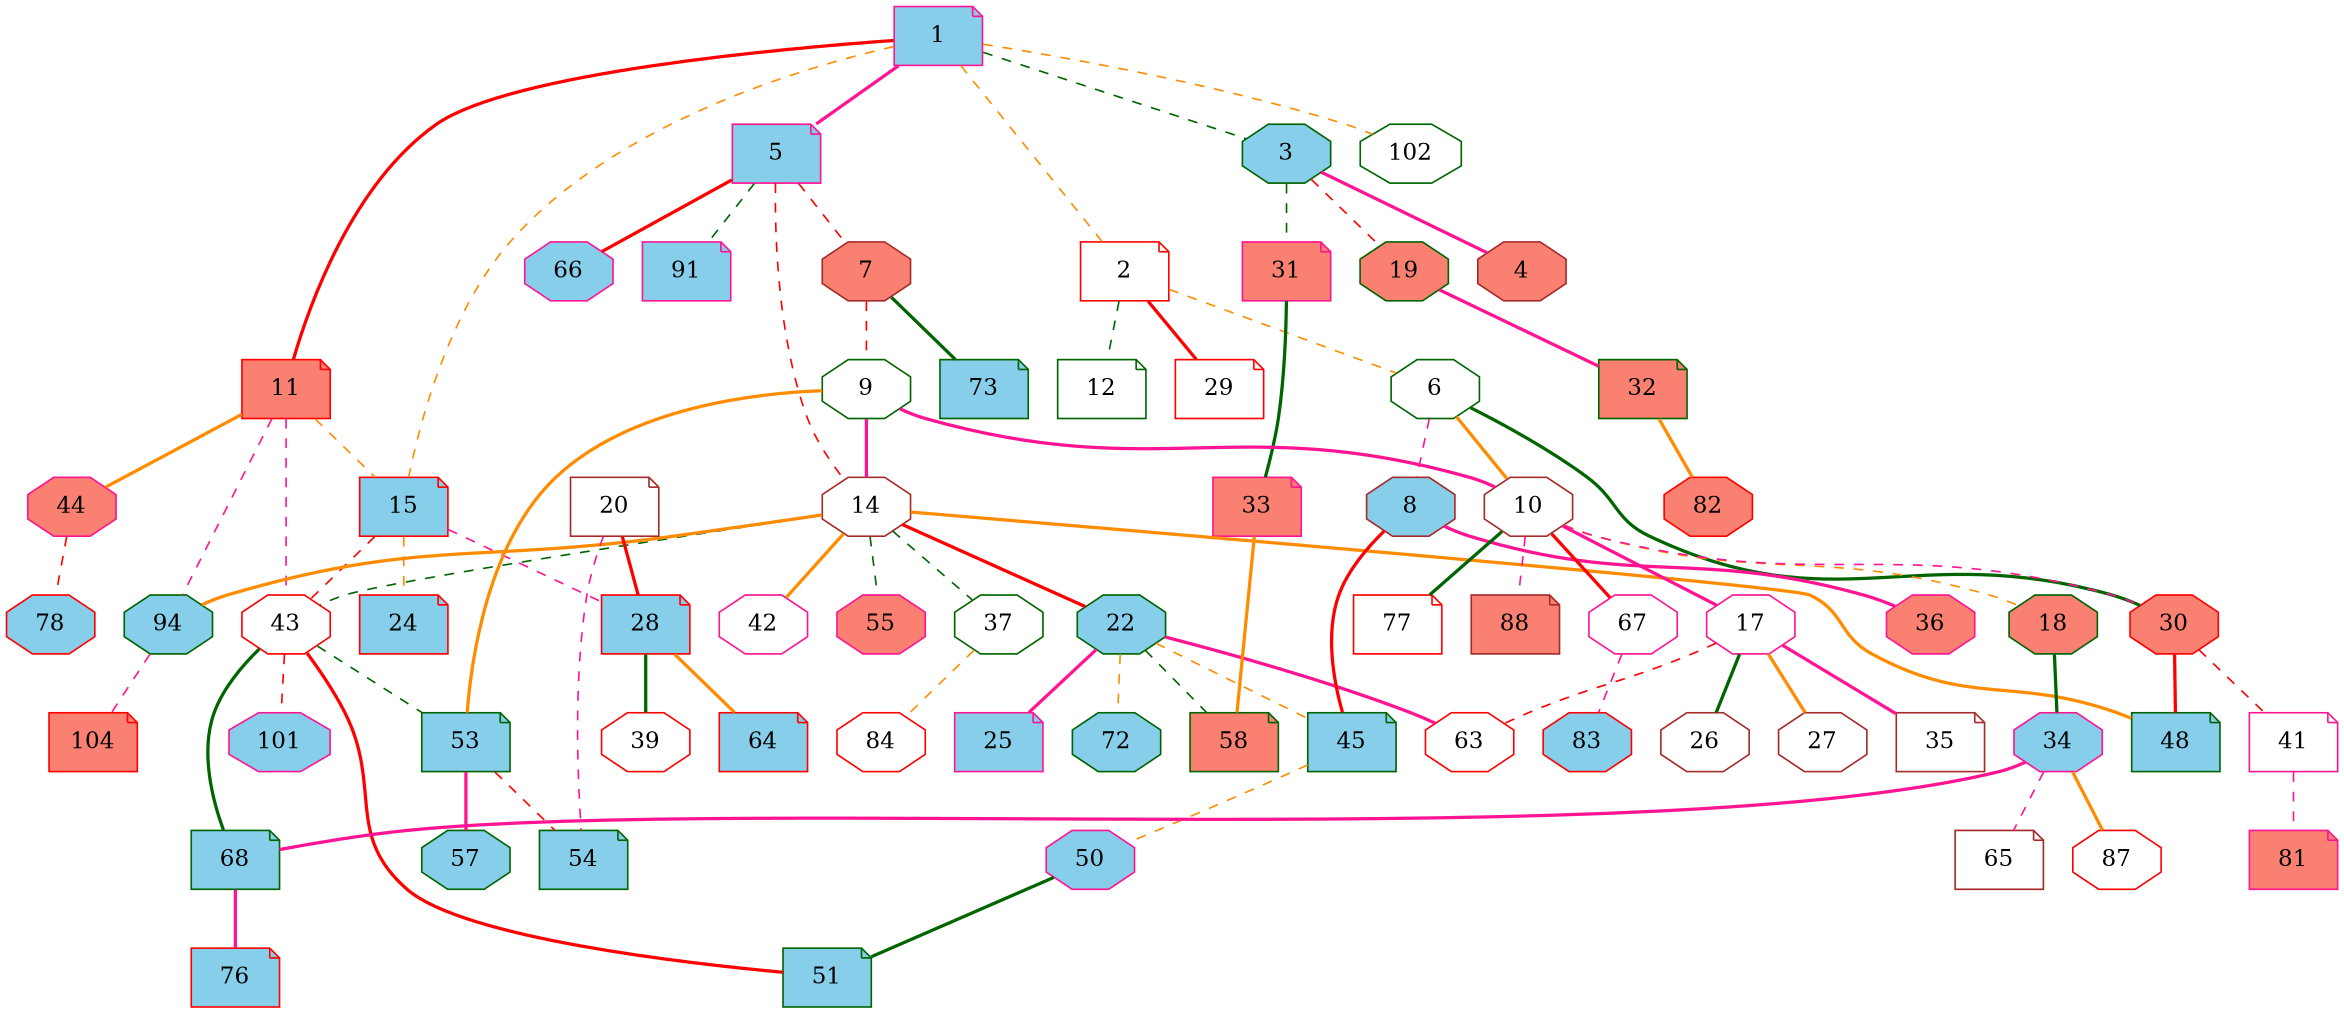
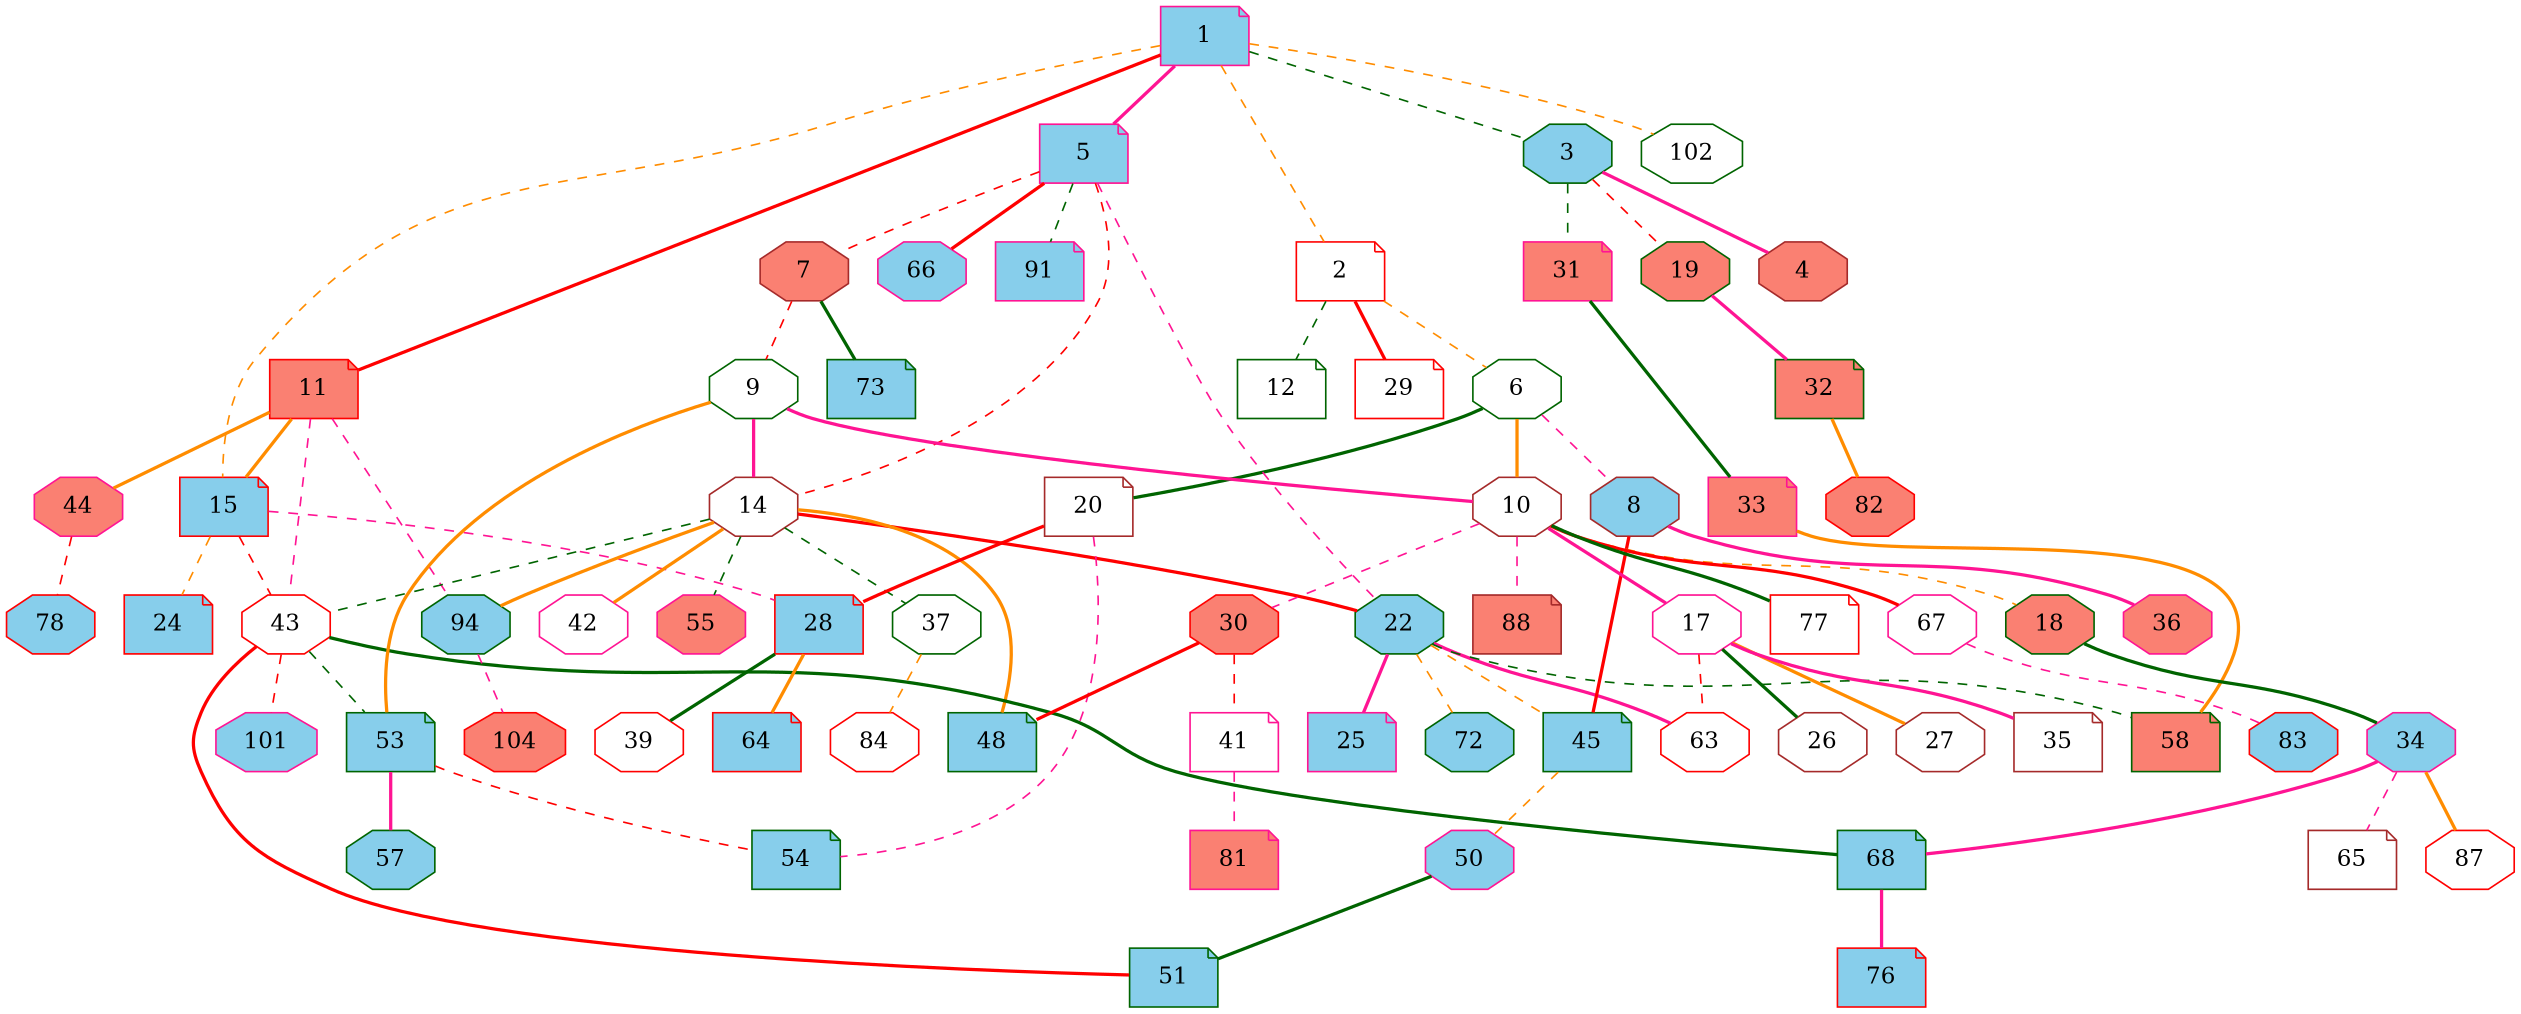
edge "5" -- "22": added
edge "11" -- "15": style dashed -> bold
edge "6" -- "30": now "6" -- "20"
node "104": shape note -> octagon
